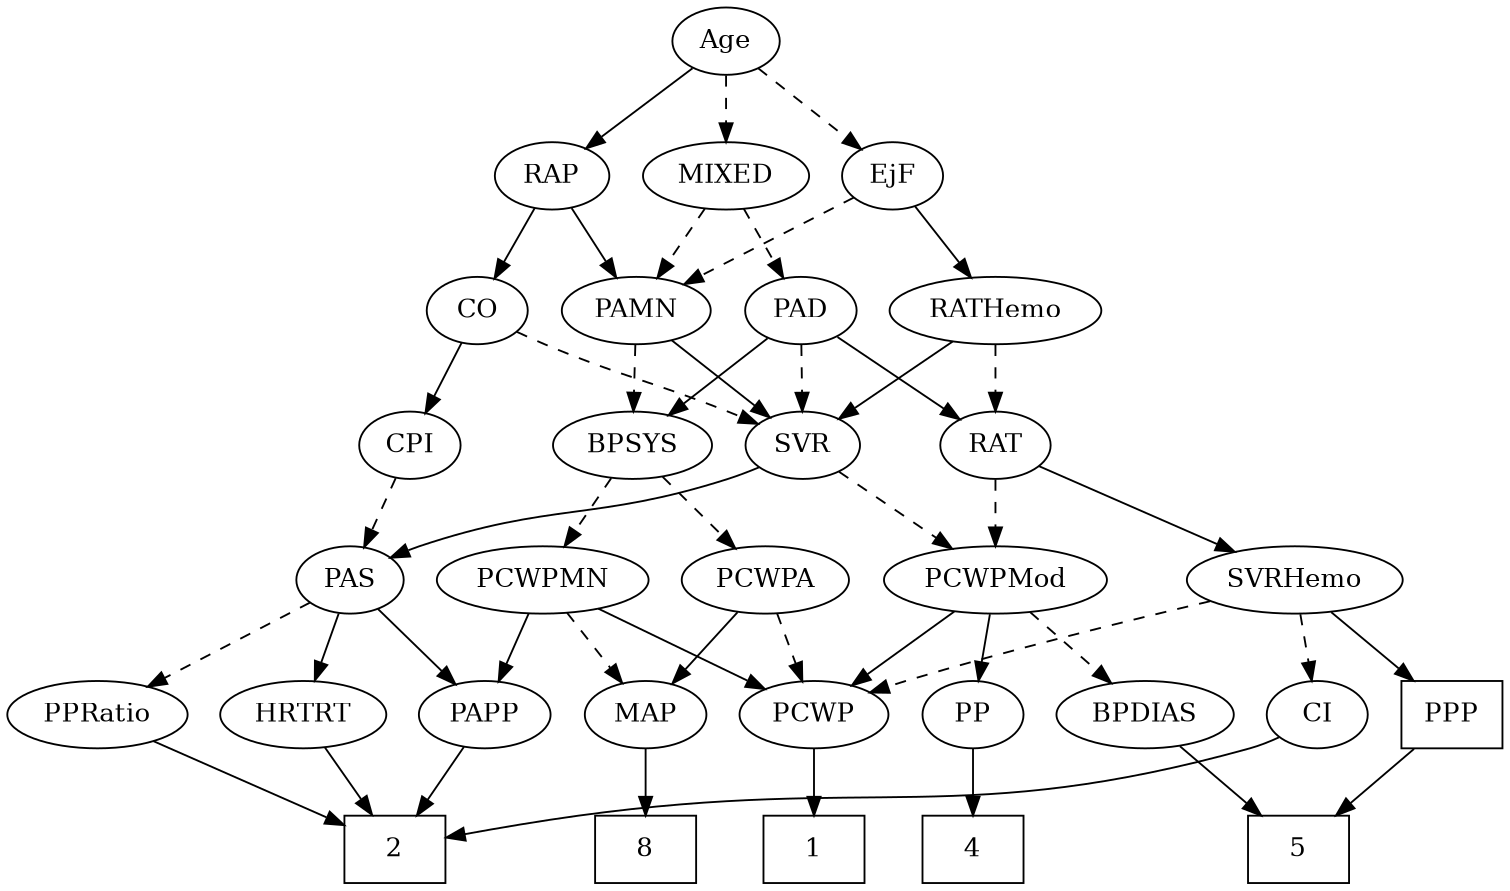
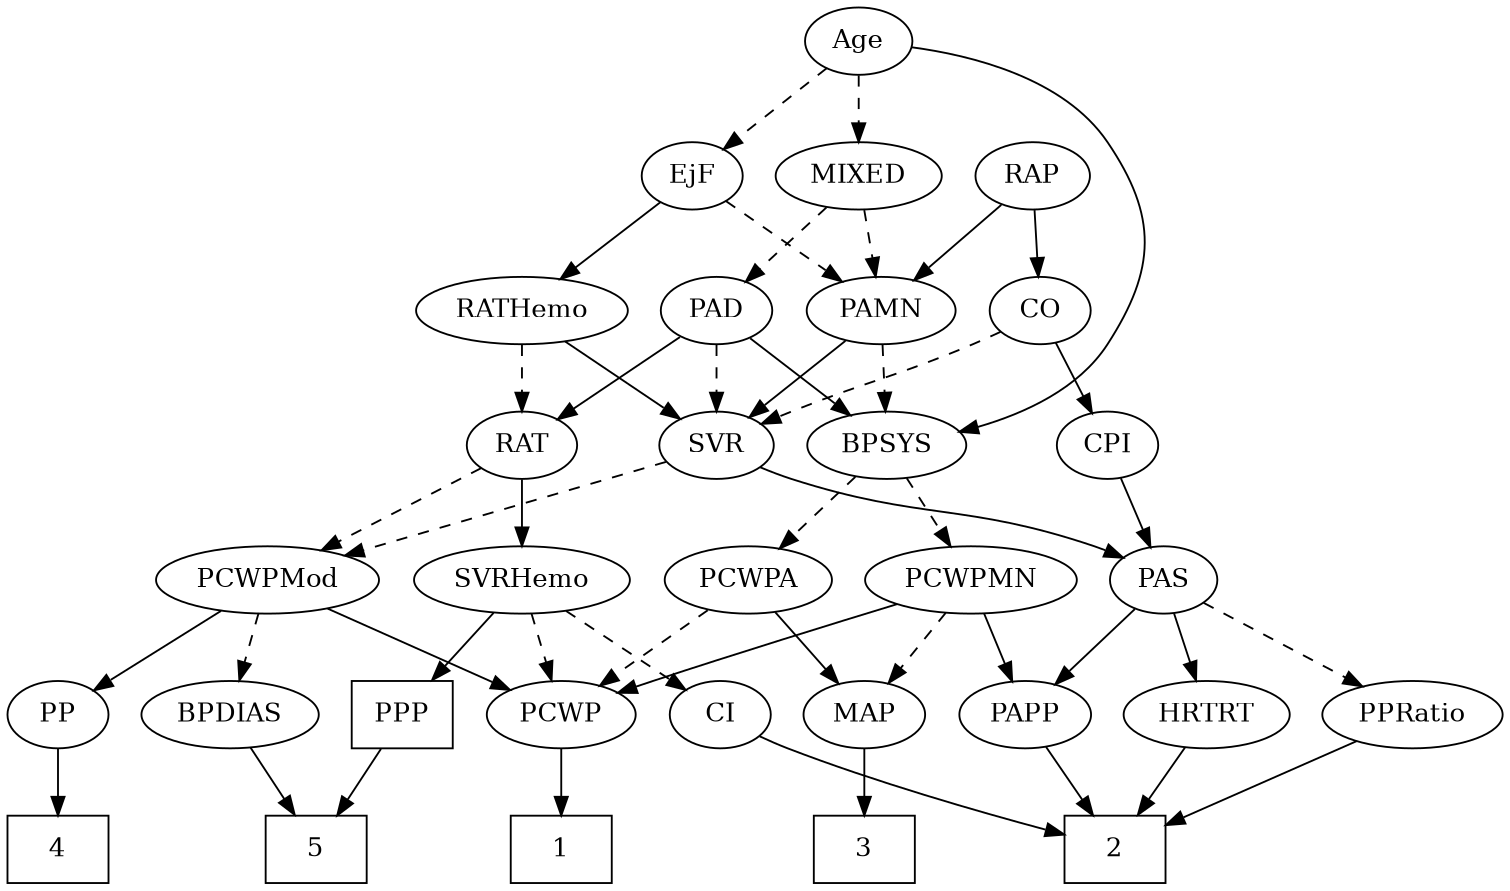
edge "Age" -> "RAP": now "Age" -> "BPSYS"
edge "CPI" -> "PAS": style dashed -> solid
node "8": label "8" -> "3"
